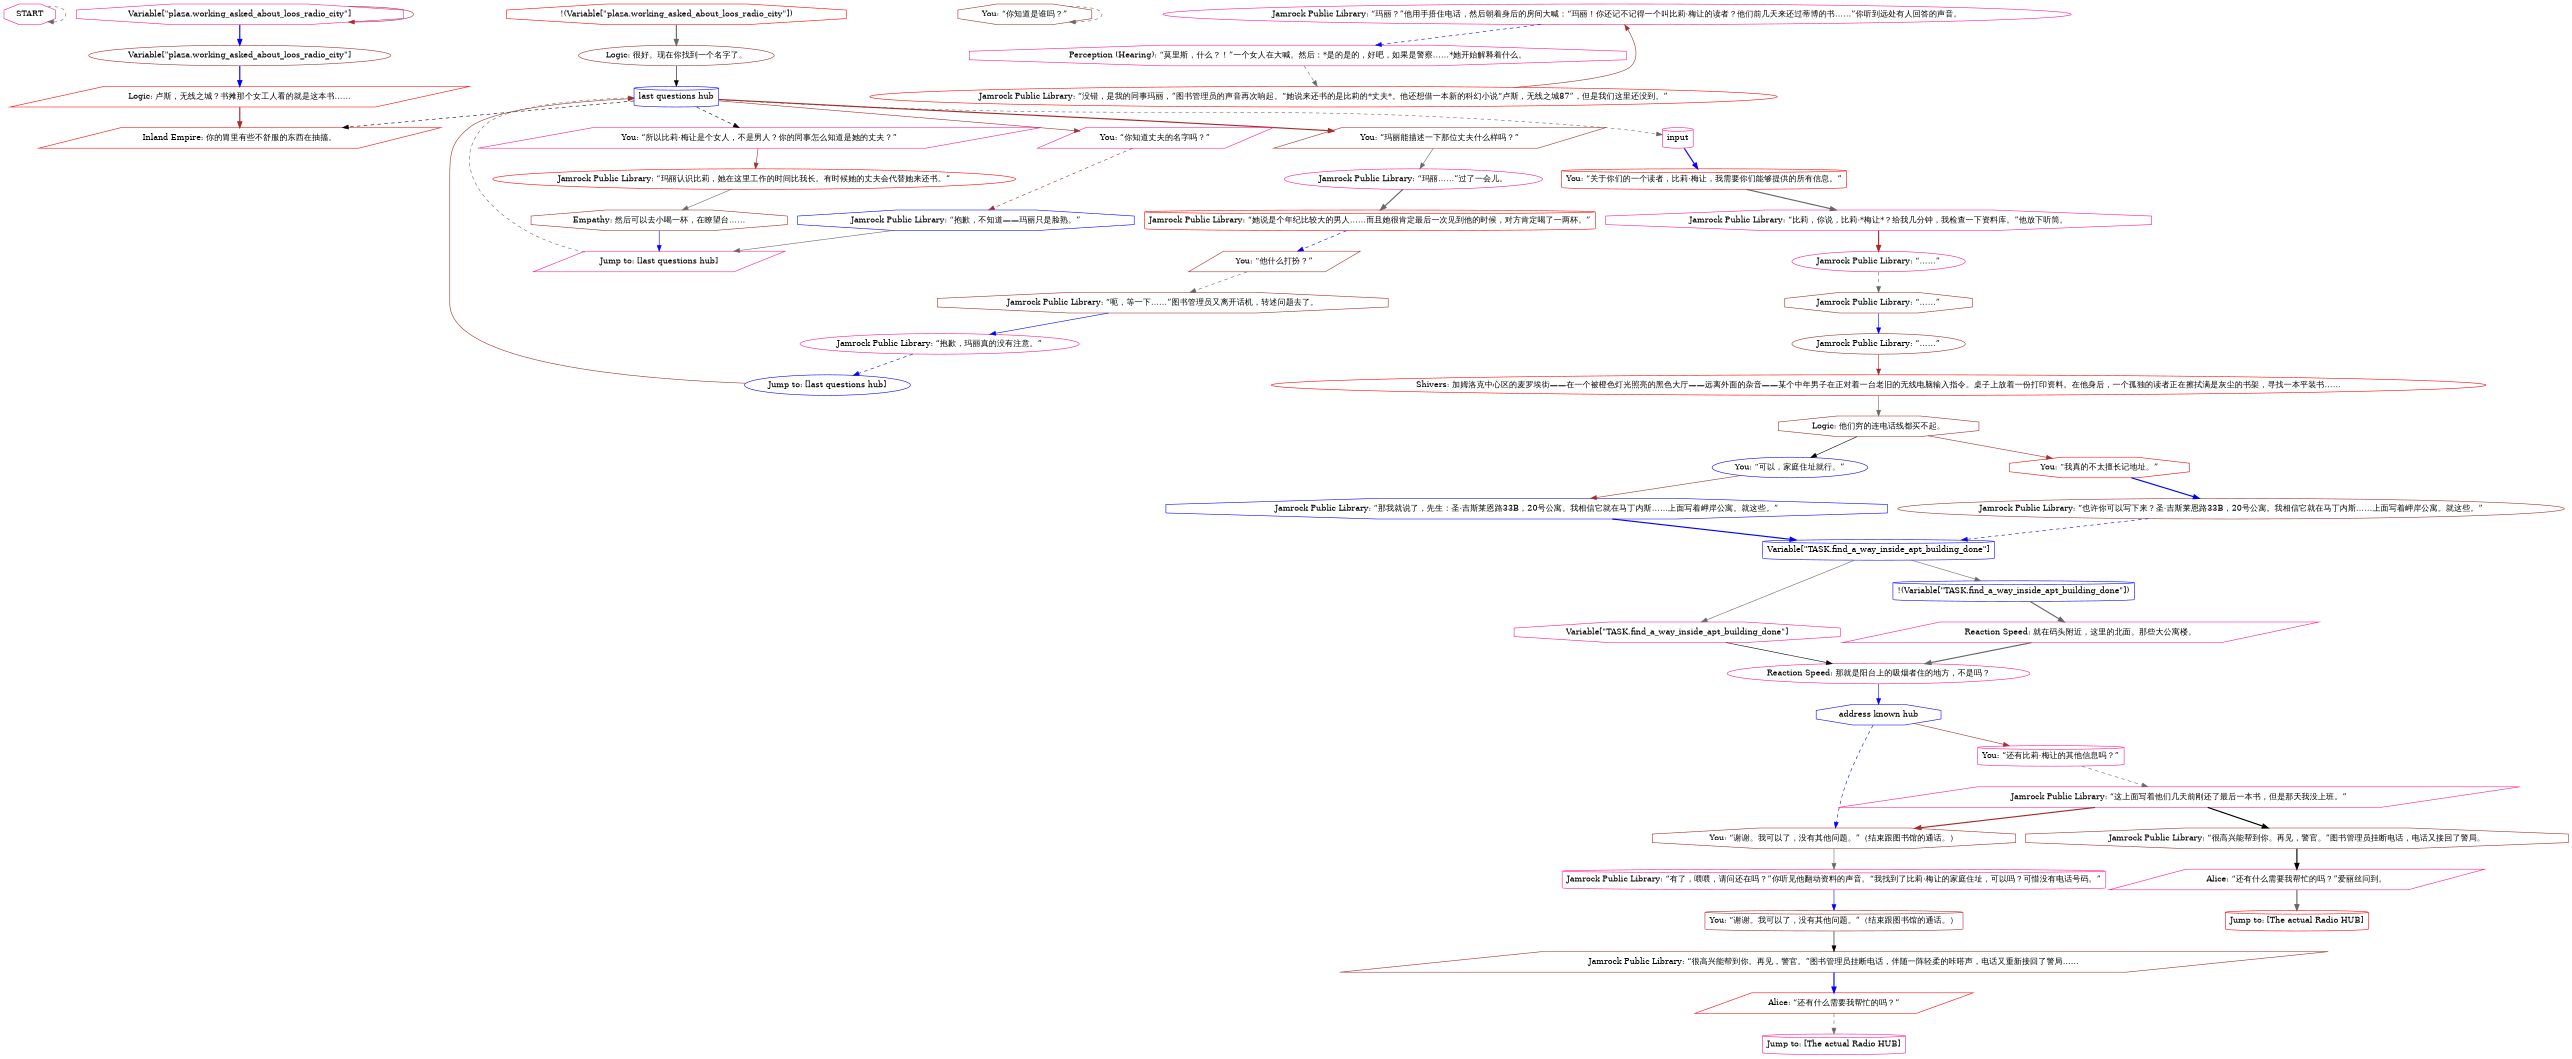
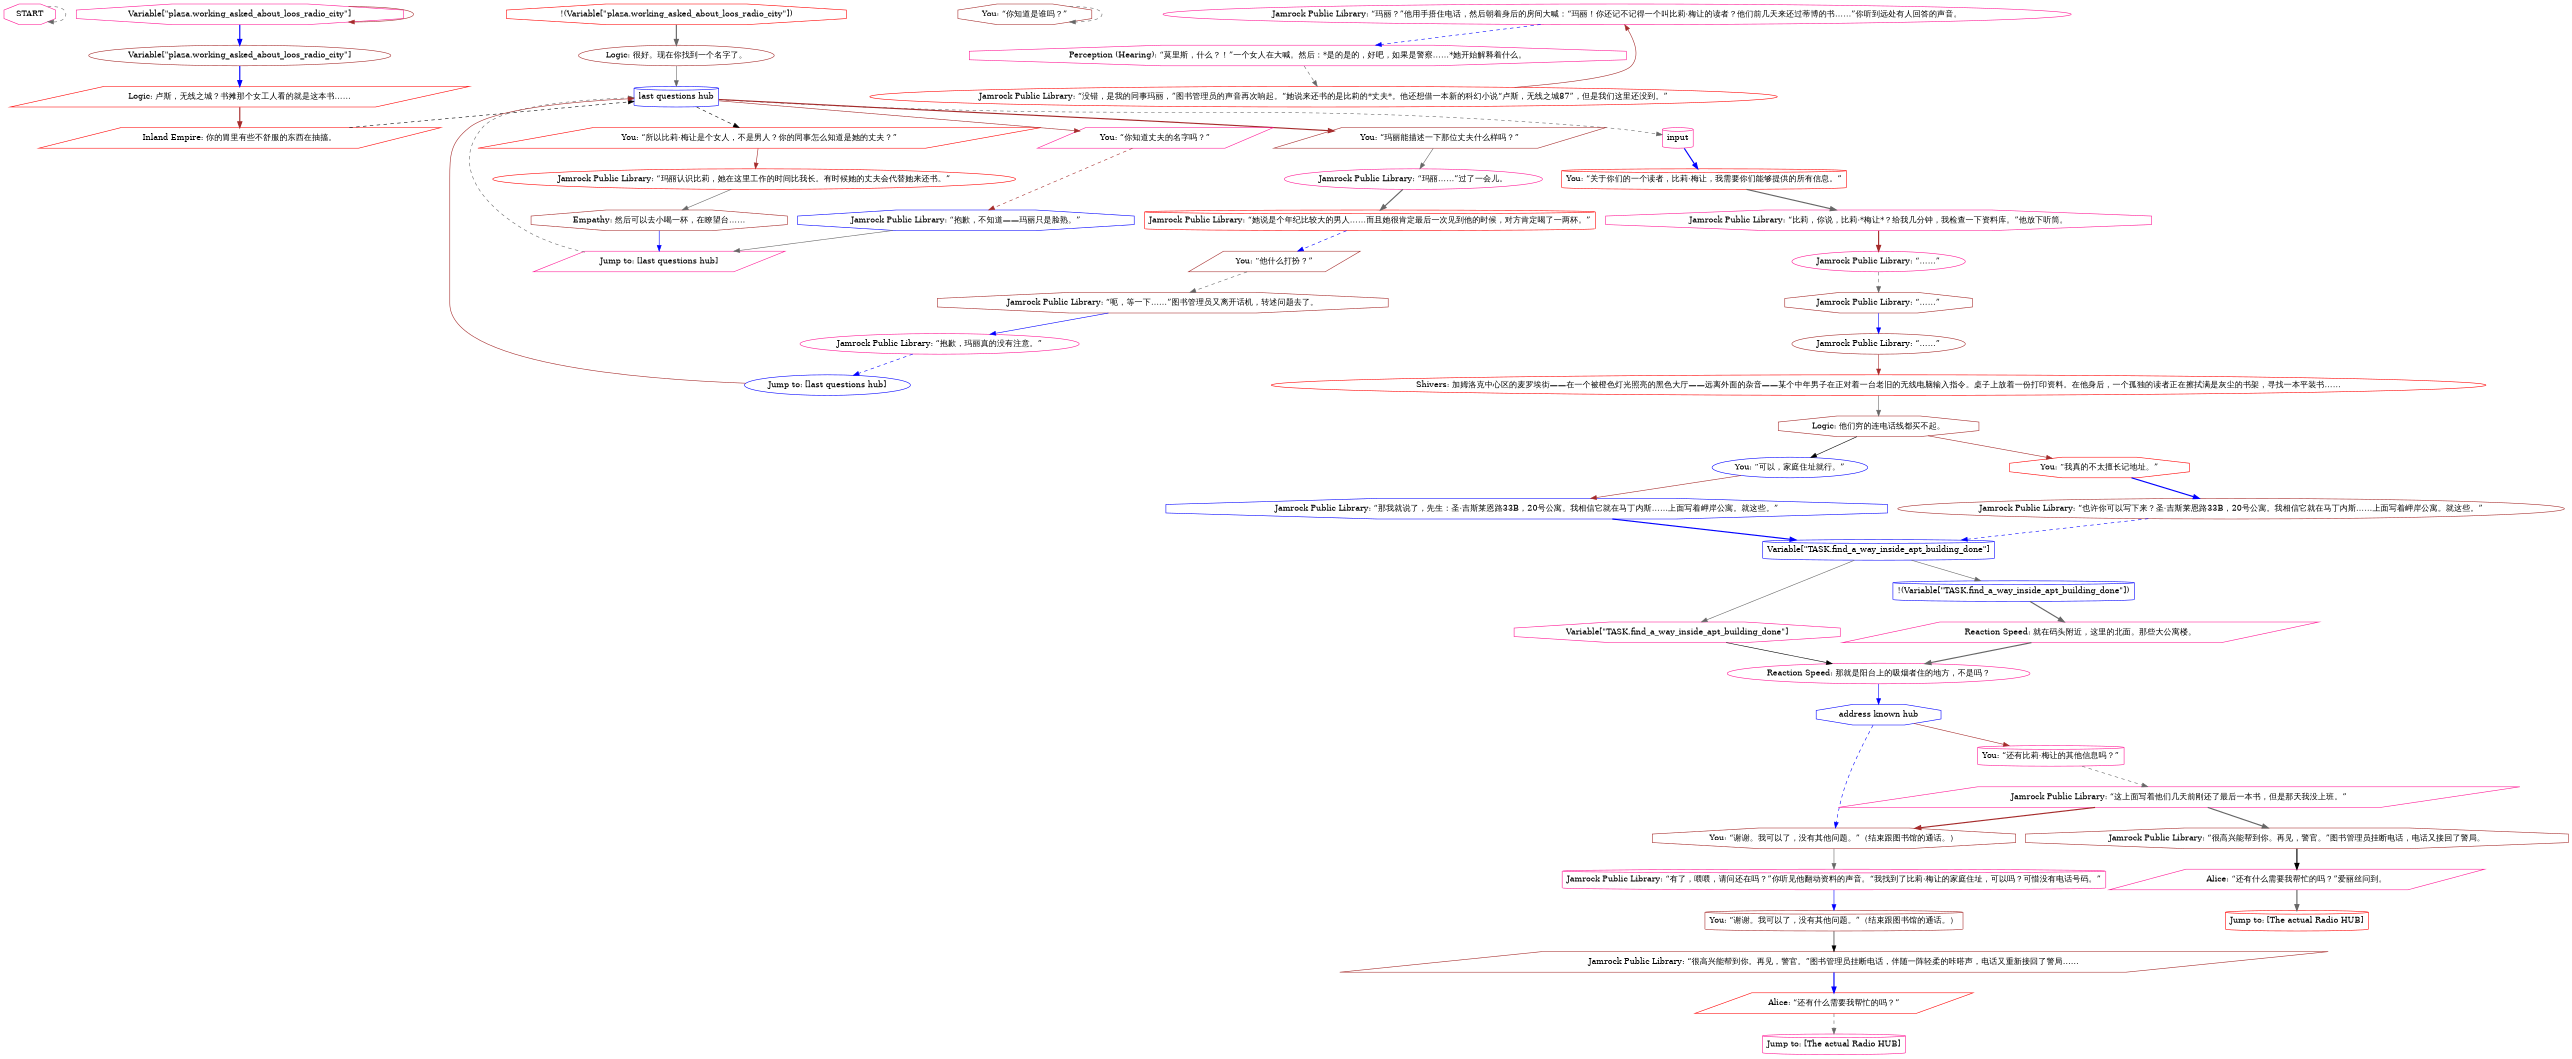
edge "Logic: 很好。现在你找到一个名字了。" -> "last questions hub": color black -> gray40
edge "last questions hub" -> "Inland Empire: 你的胃里有些不舒服的东西在抽搐。": reversed
node "You: “所以比莉·梅让是个女人，不是男人？你的同事怎么知道是她的丈夫？”": color deeppink -> red
edge "Jamrock Public Library: “这上面写着他们几天前刚还了最后一本书，但是那天我没上班。”" -> "Jamrock Public Library: “很高兴能帮到你。再见，警官。”图书管理员挂断电话，电话又接回了警局。": color black -> gray40
